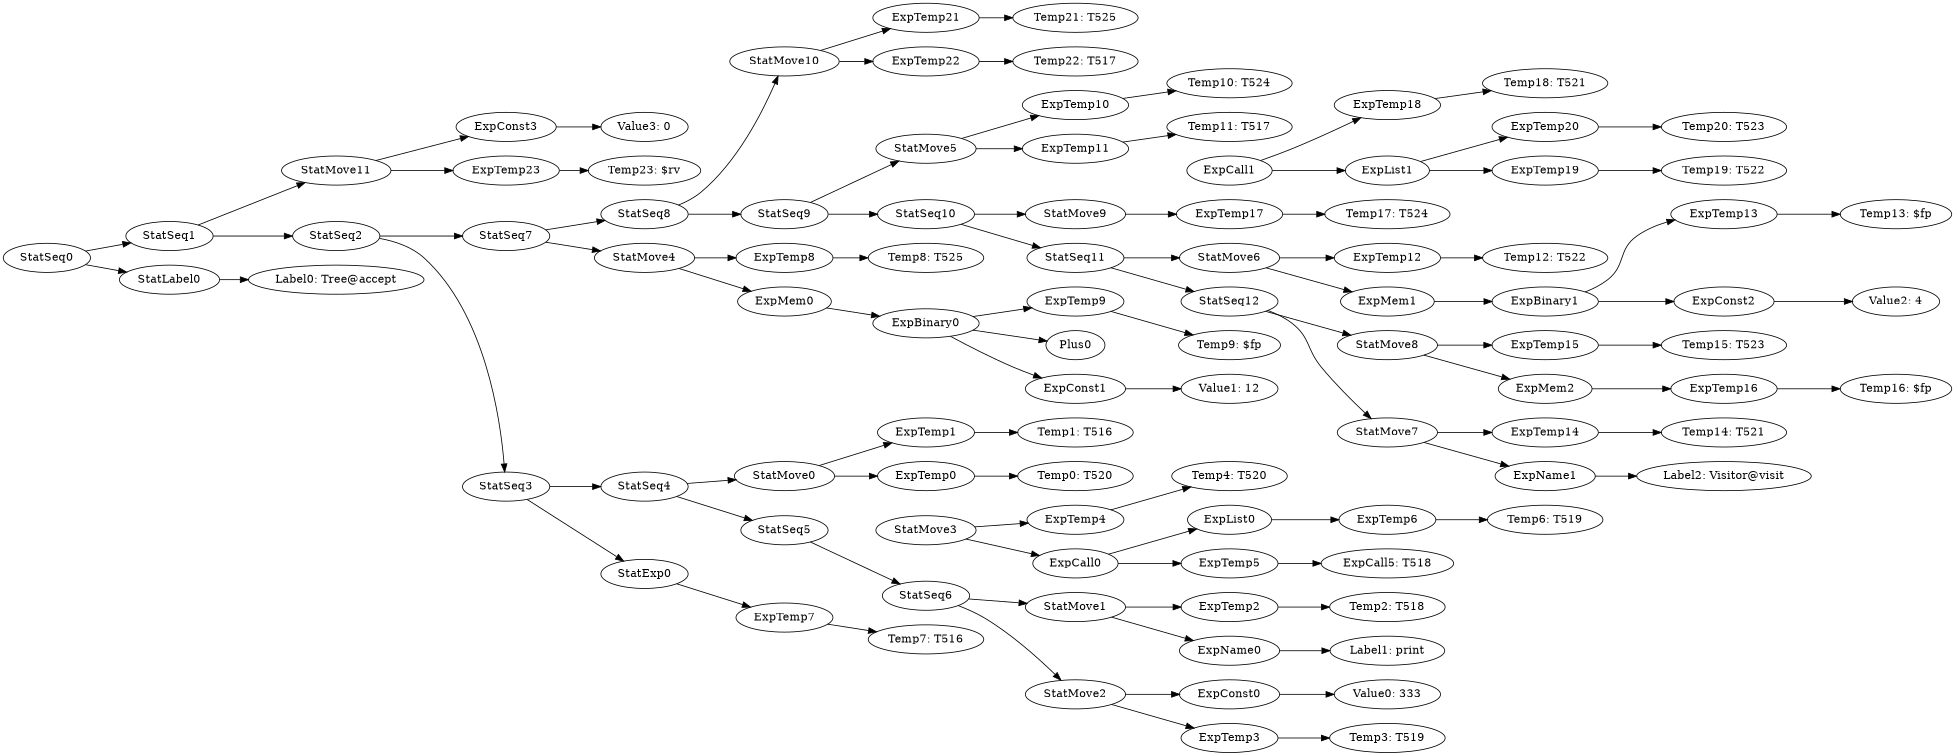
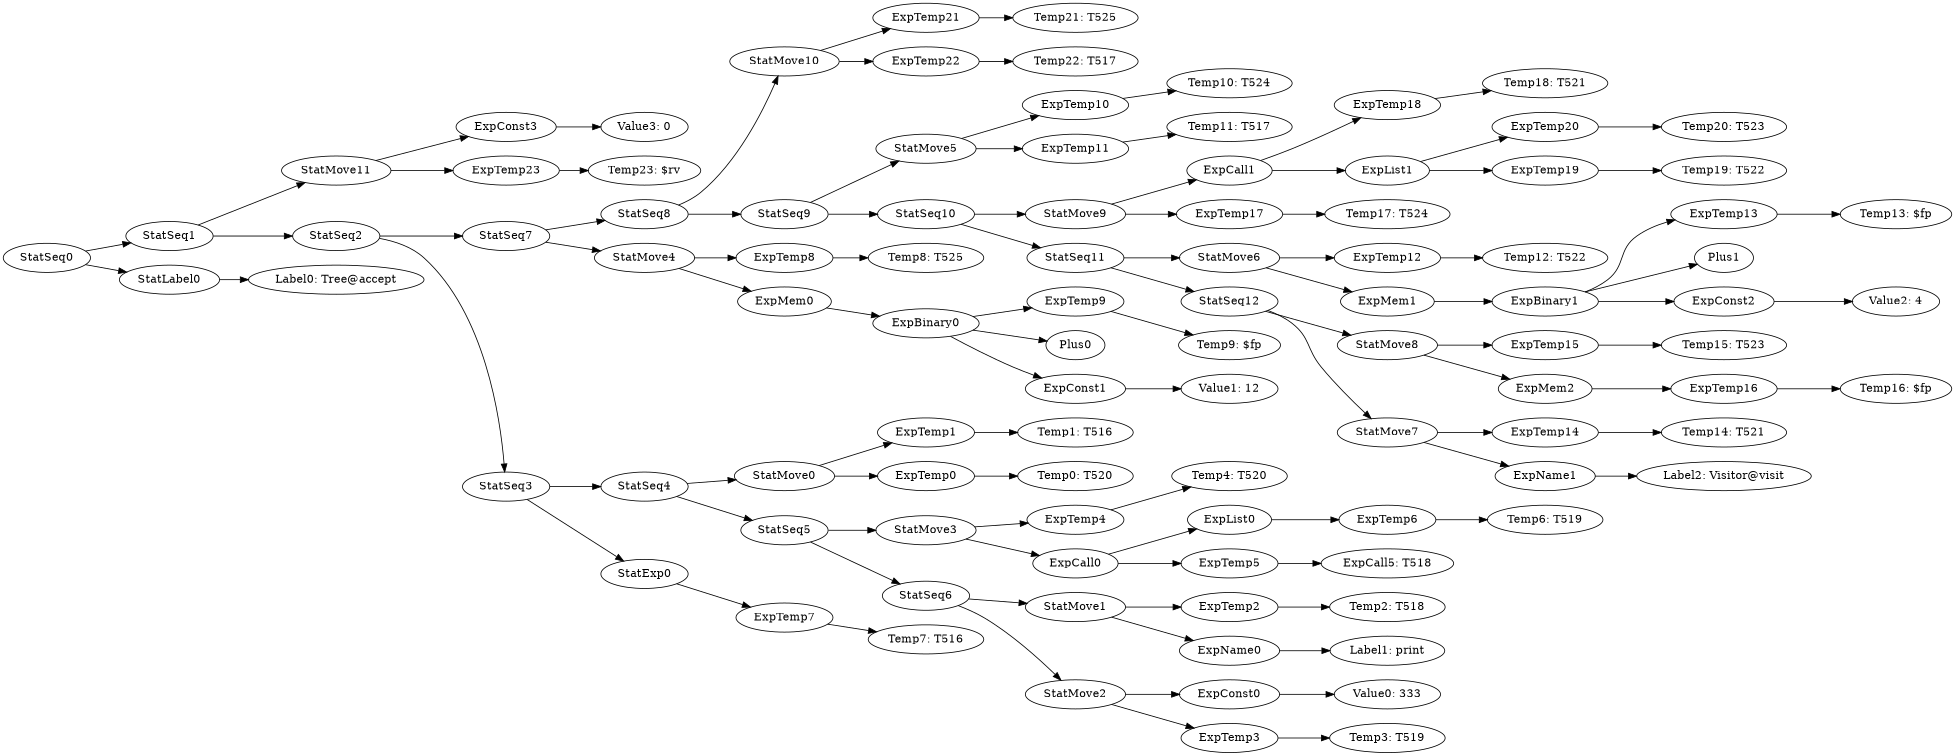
edge "StatMove9" -> "ExpCall1": added
node "Plus1": added
edge "StatSeq5" -> "StatMove3": added
